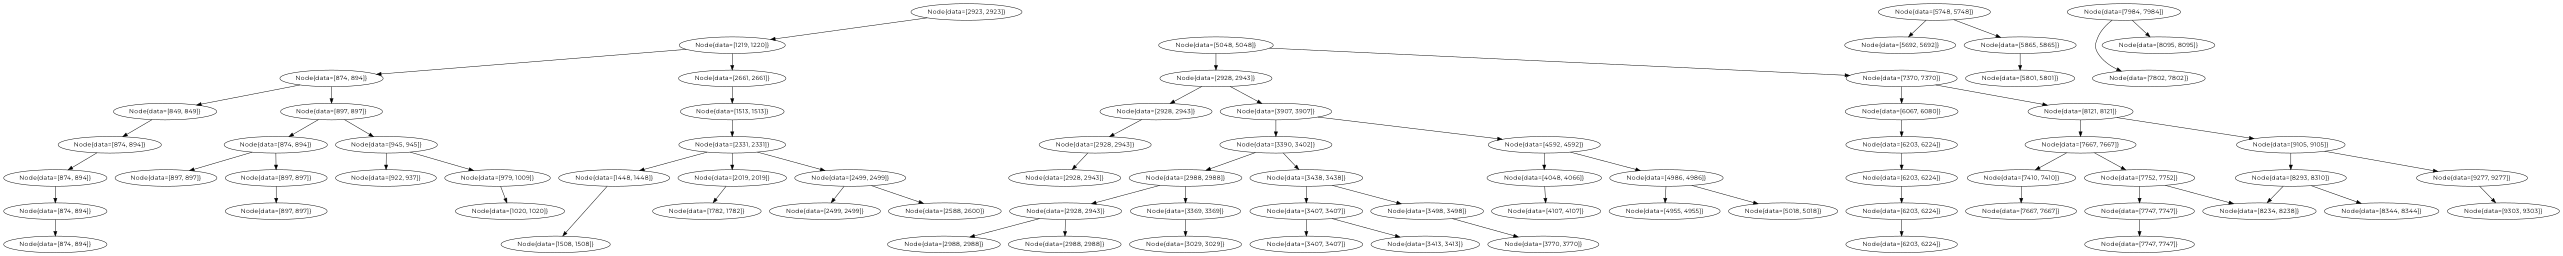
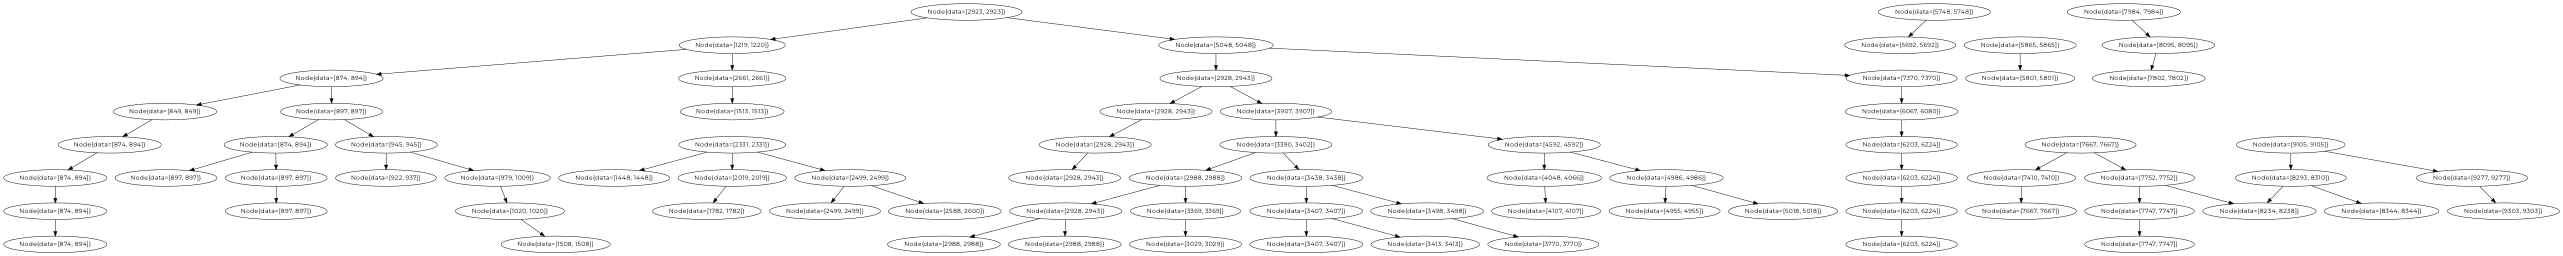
edge "Node{data=[2923, 2923]}" -> "Node{data=[5048, 5048]}": added
edge "Node{data=[5748, 5748]}" -> "Node{data=[5865, 5865]}": removed
edge "Node{data=[7984, 7984]}" -> "Node{data=[7802, 7802]}": now "Node{data=[8095, 8095]}" -> "Node{data=[7802, 7802]}"
node "Node{data=[8121, 8121]}": removed
edge "Node{data=[1513, 1513]}" -> "Node{data=[2331, 2331]}": removed
edge "Node{data=[1448, 1448]}" -> "Node{data=[1508, 1508]}": now "Node{data=[1020, 1020]}" -> "Node{data=[1508, 1508]}"
